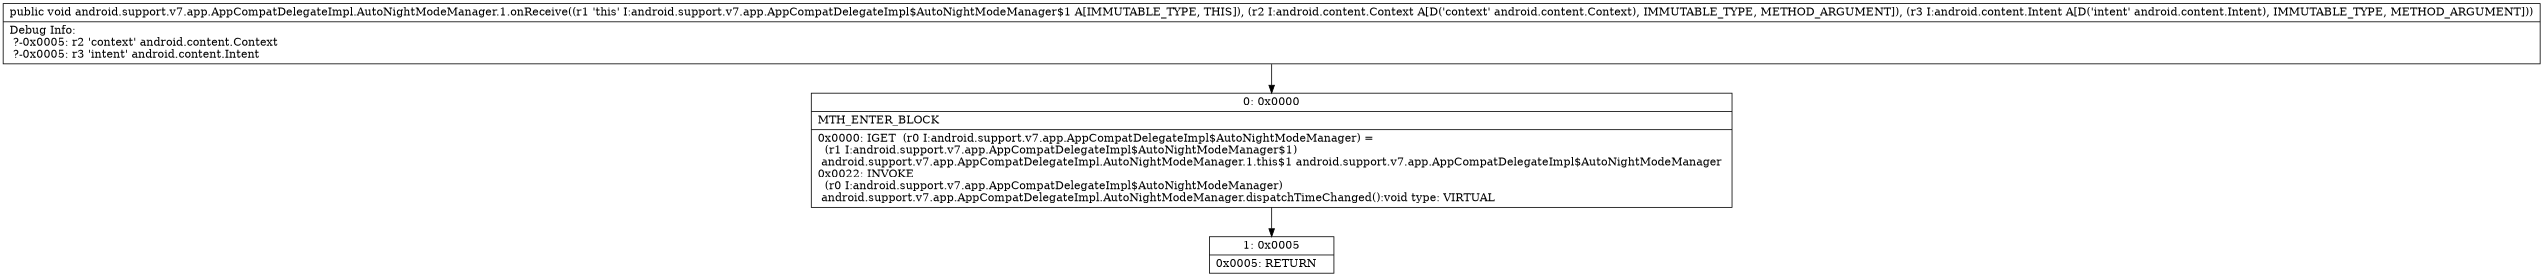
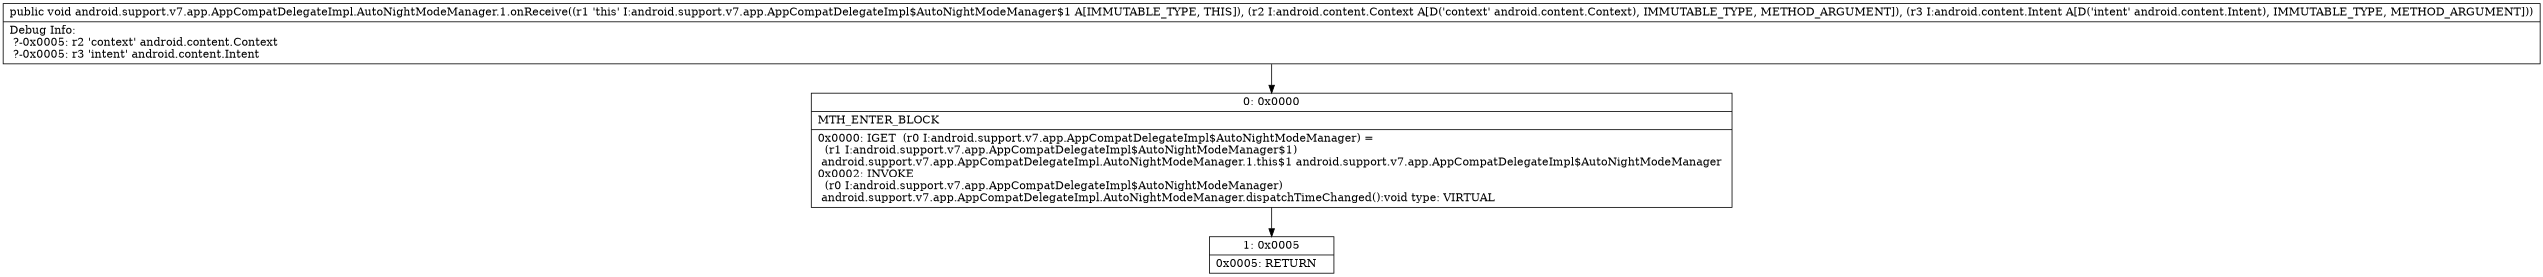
node "0: 0x0000": text "0x0022: INVOKE" -> "0x0002: INVOKE"
